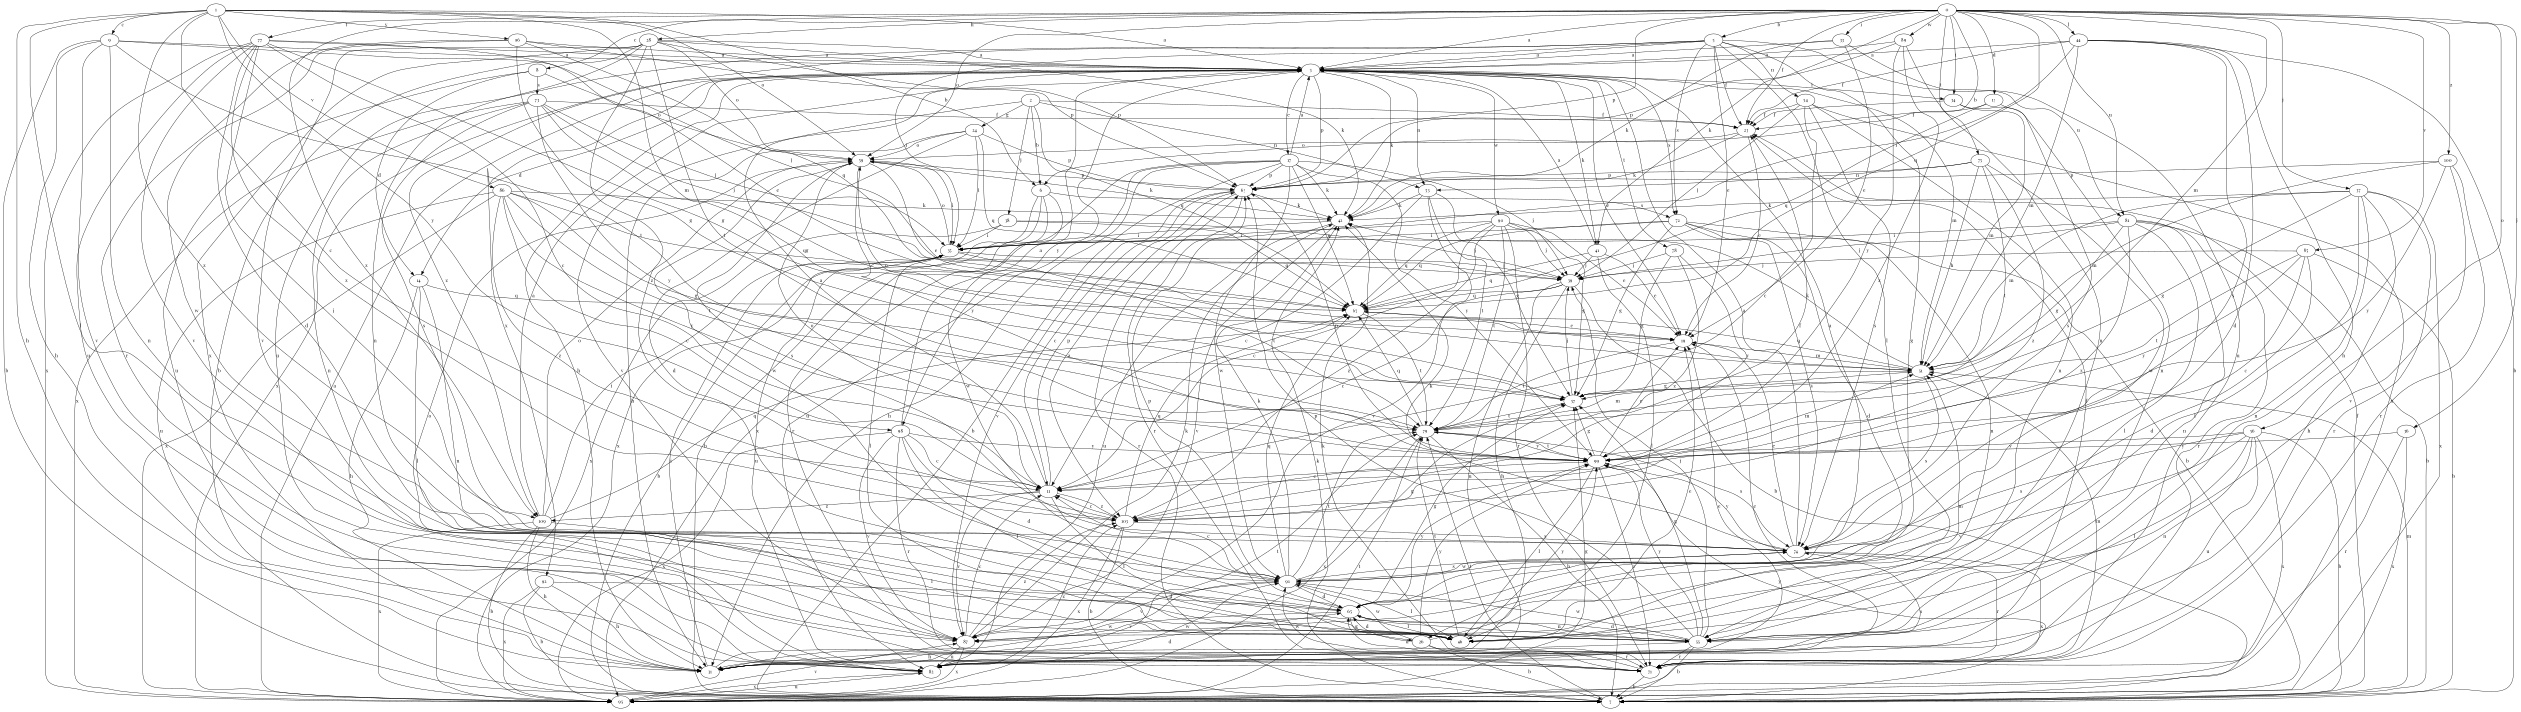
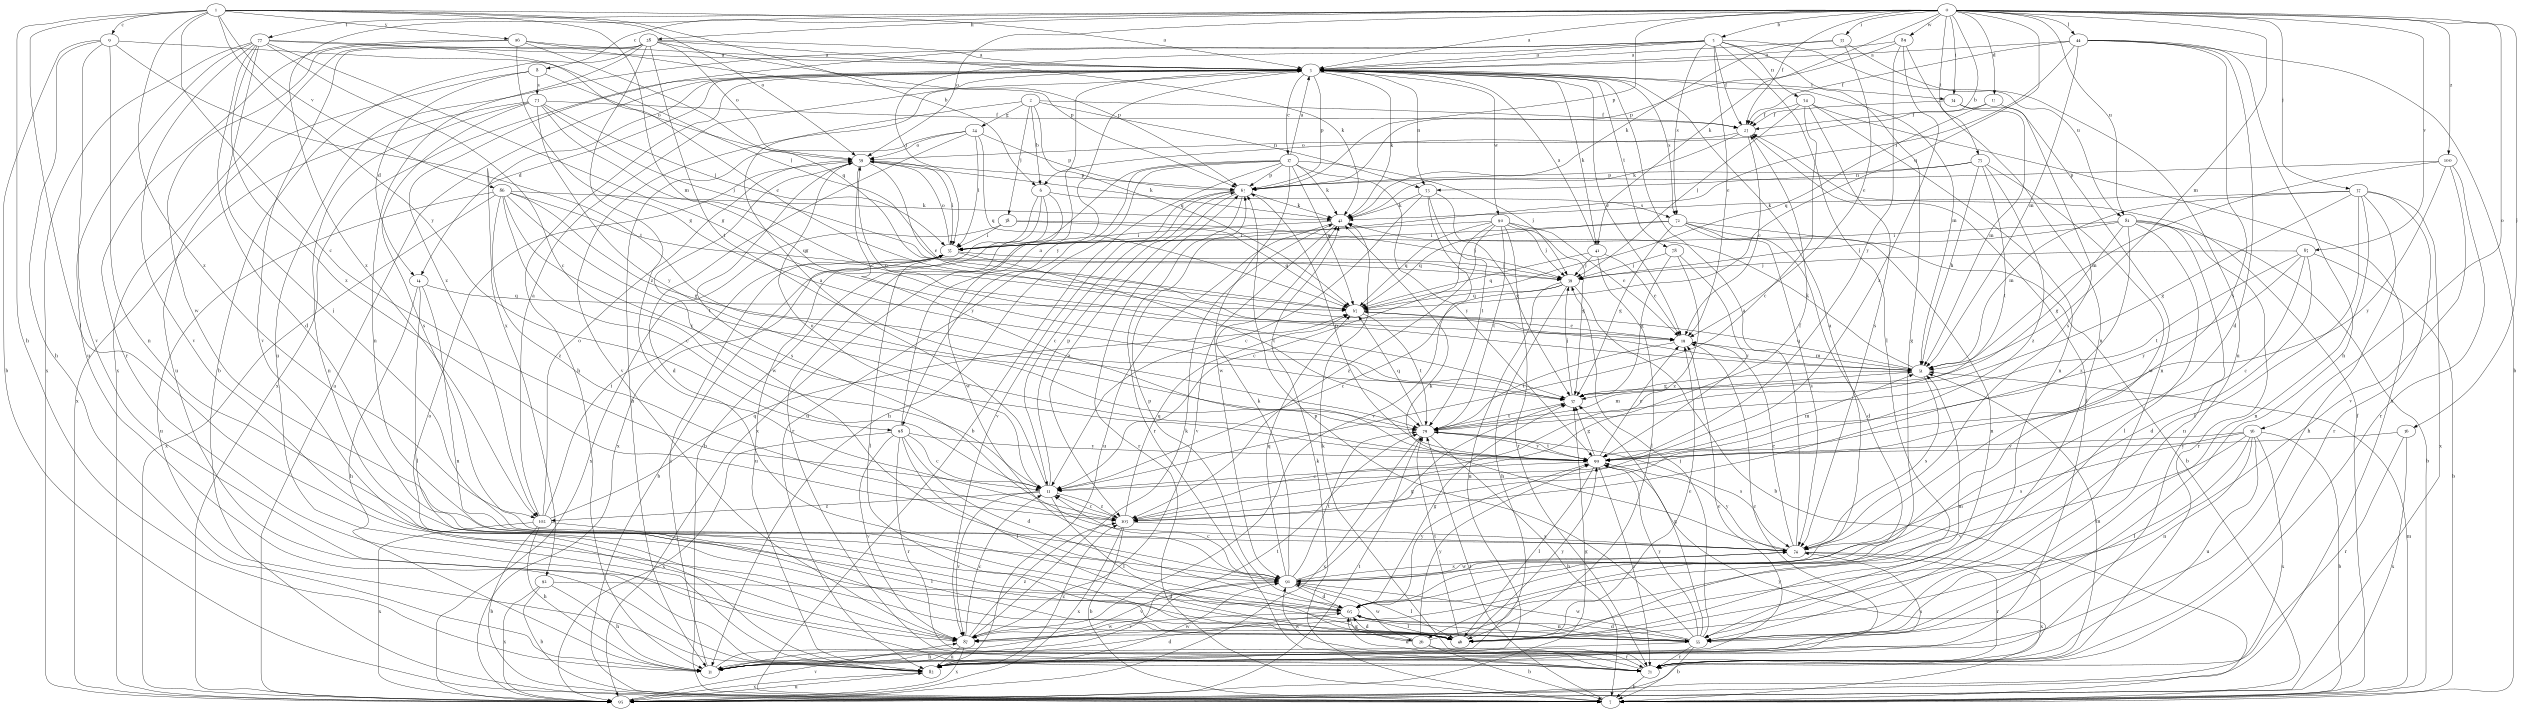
edge "9" -> "3": removed, label "a"
edge "28" -> "31": now "28" -> "95"
node "109": label "109" -> "102"
